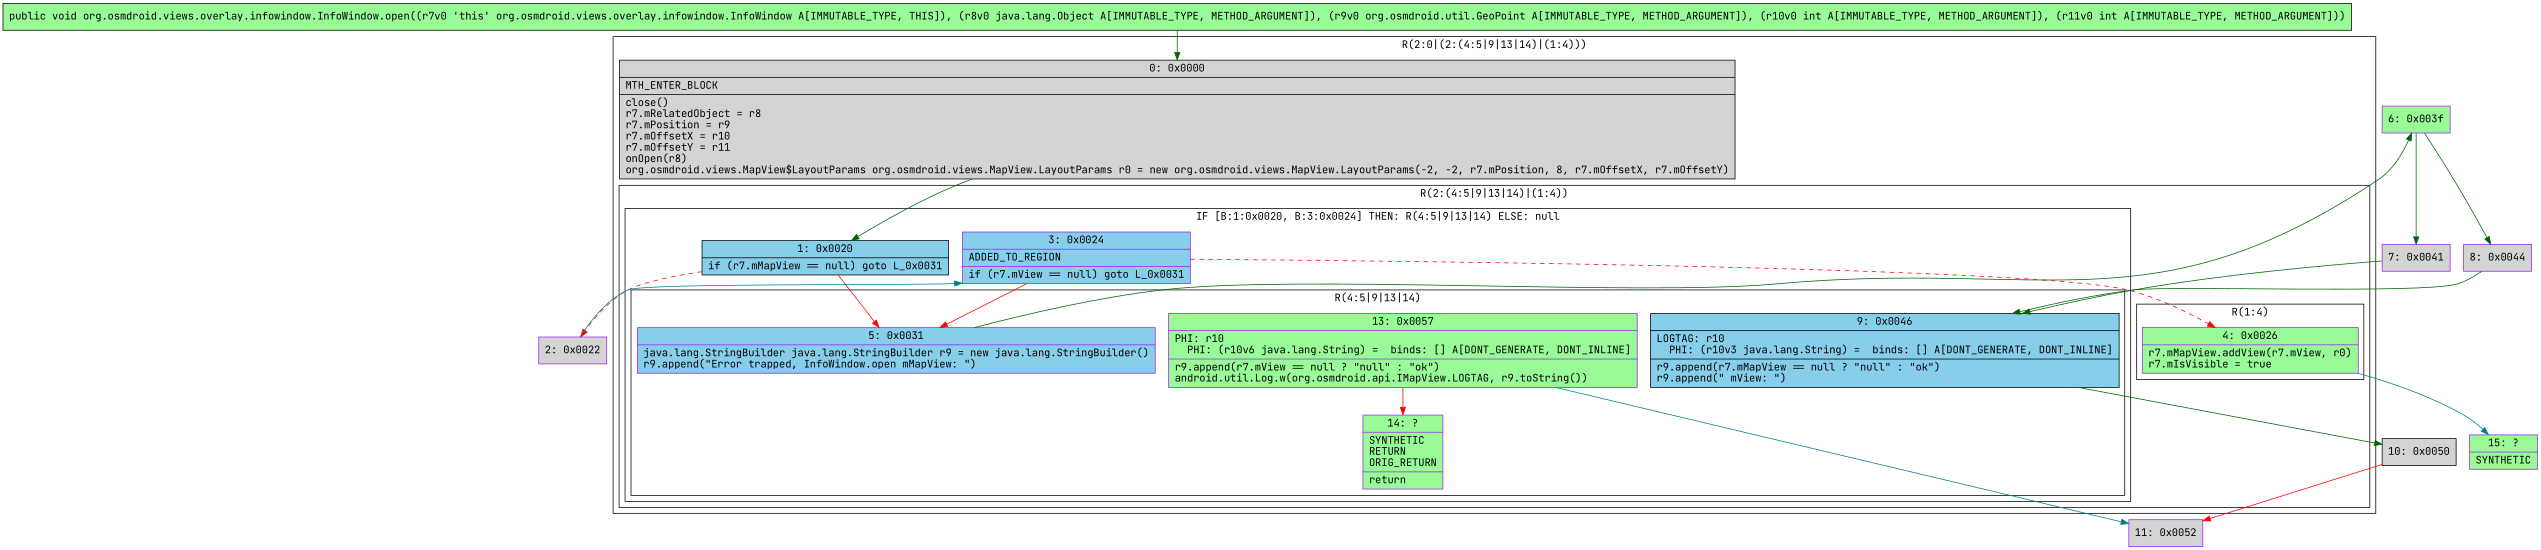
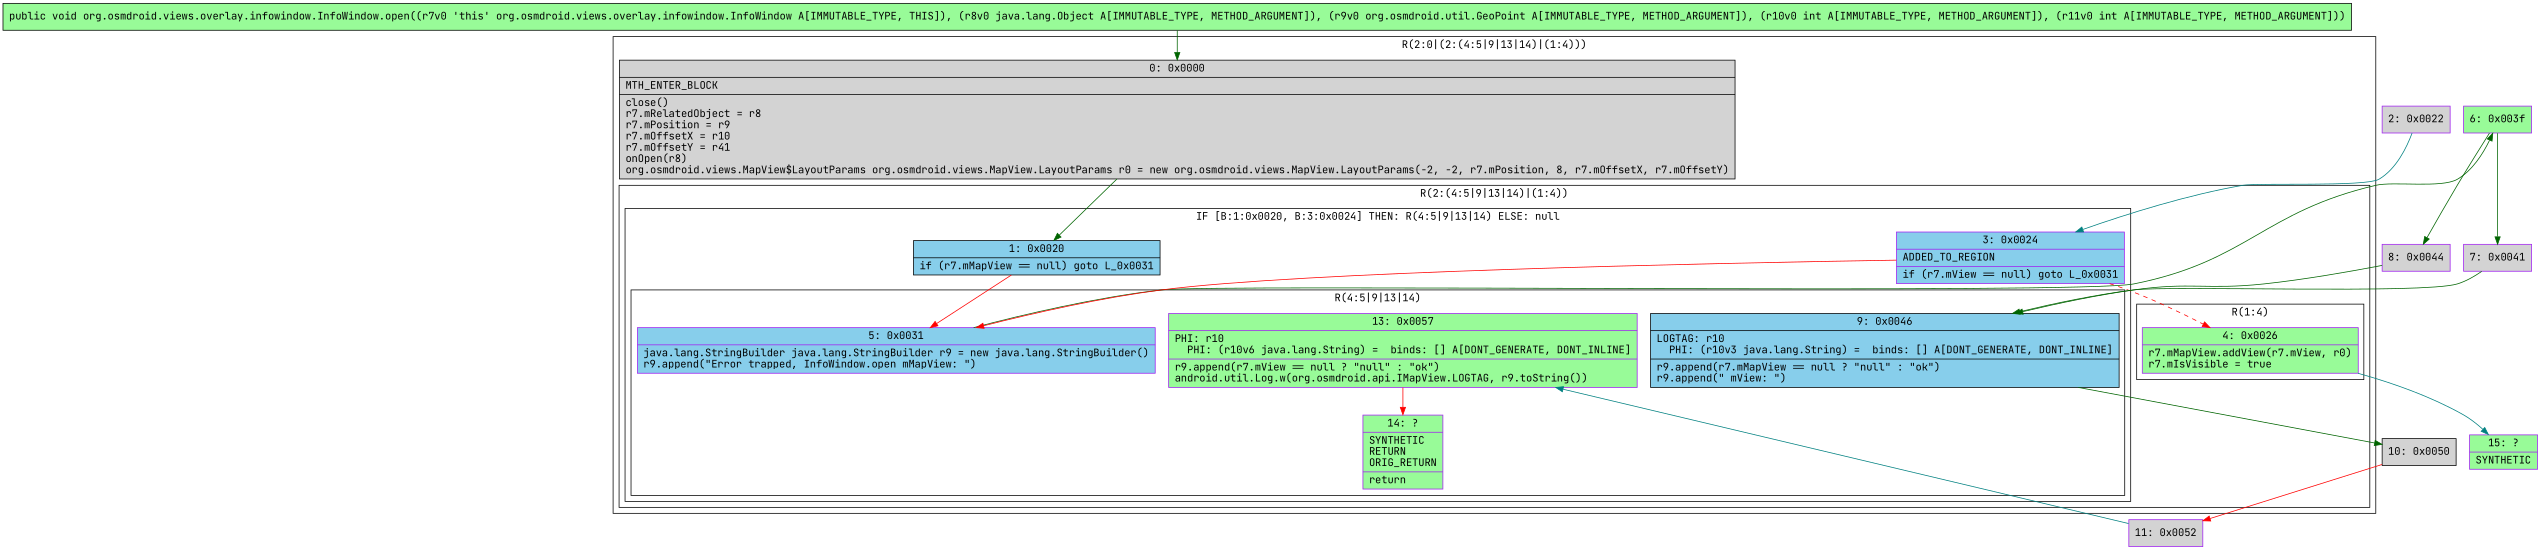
node "0: 0x0000": text "r7.mOffsetY = r11" -> "r7.mOffsetY = r41"
edge "1: 0x0020" -> "2: 0x0022": removed
edge "13: 0x0057" -> "11: 0x0052": reversed
